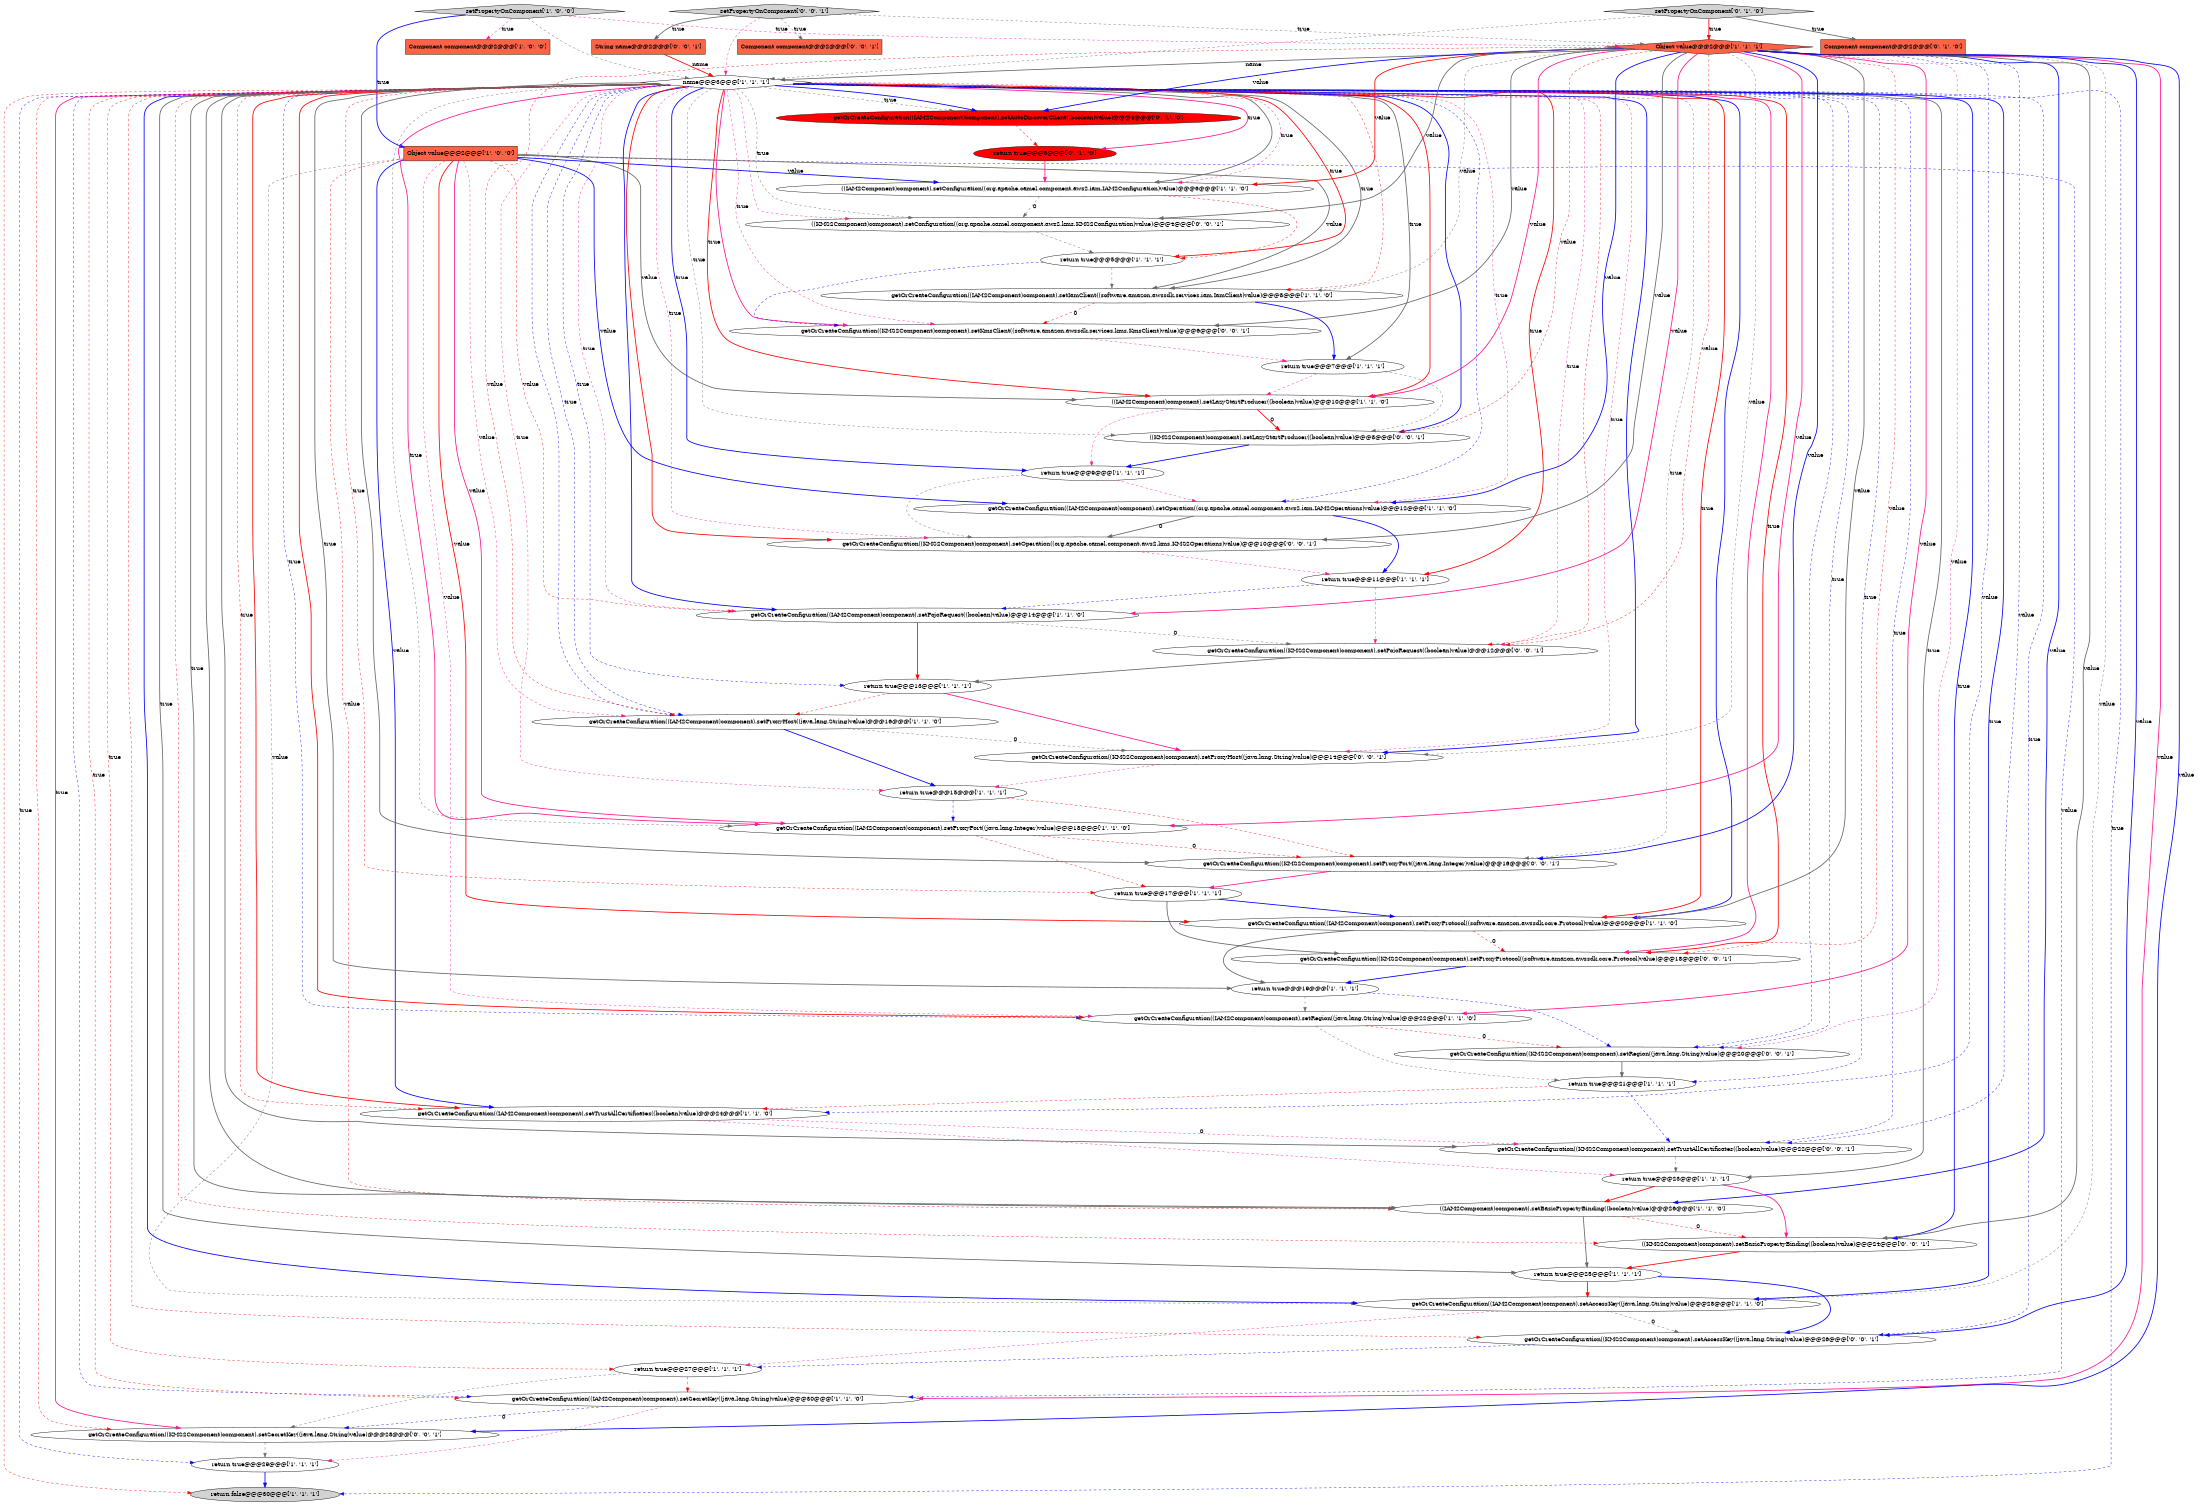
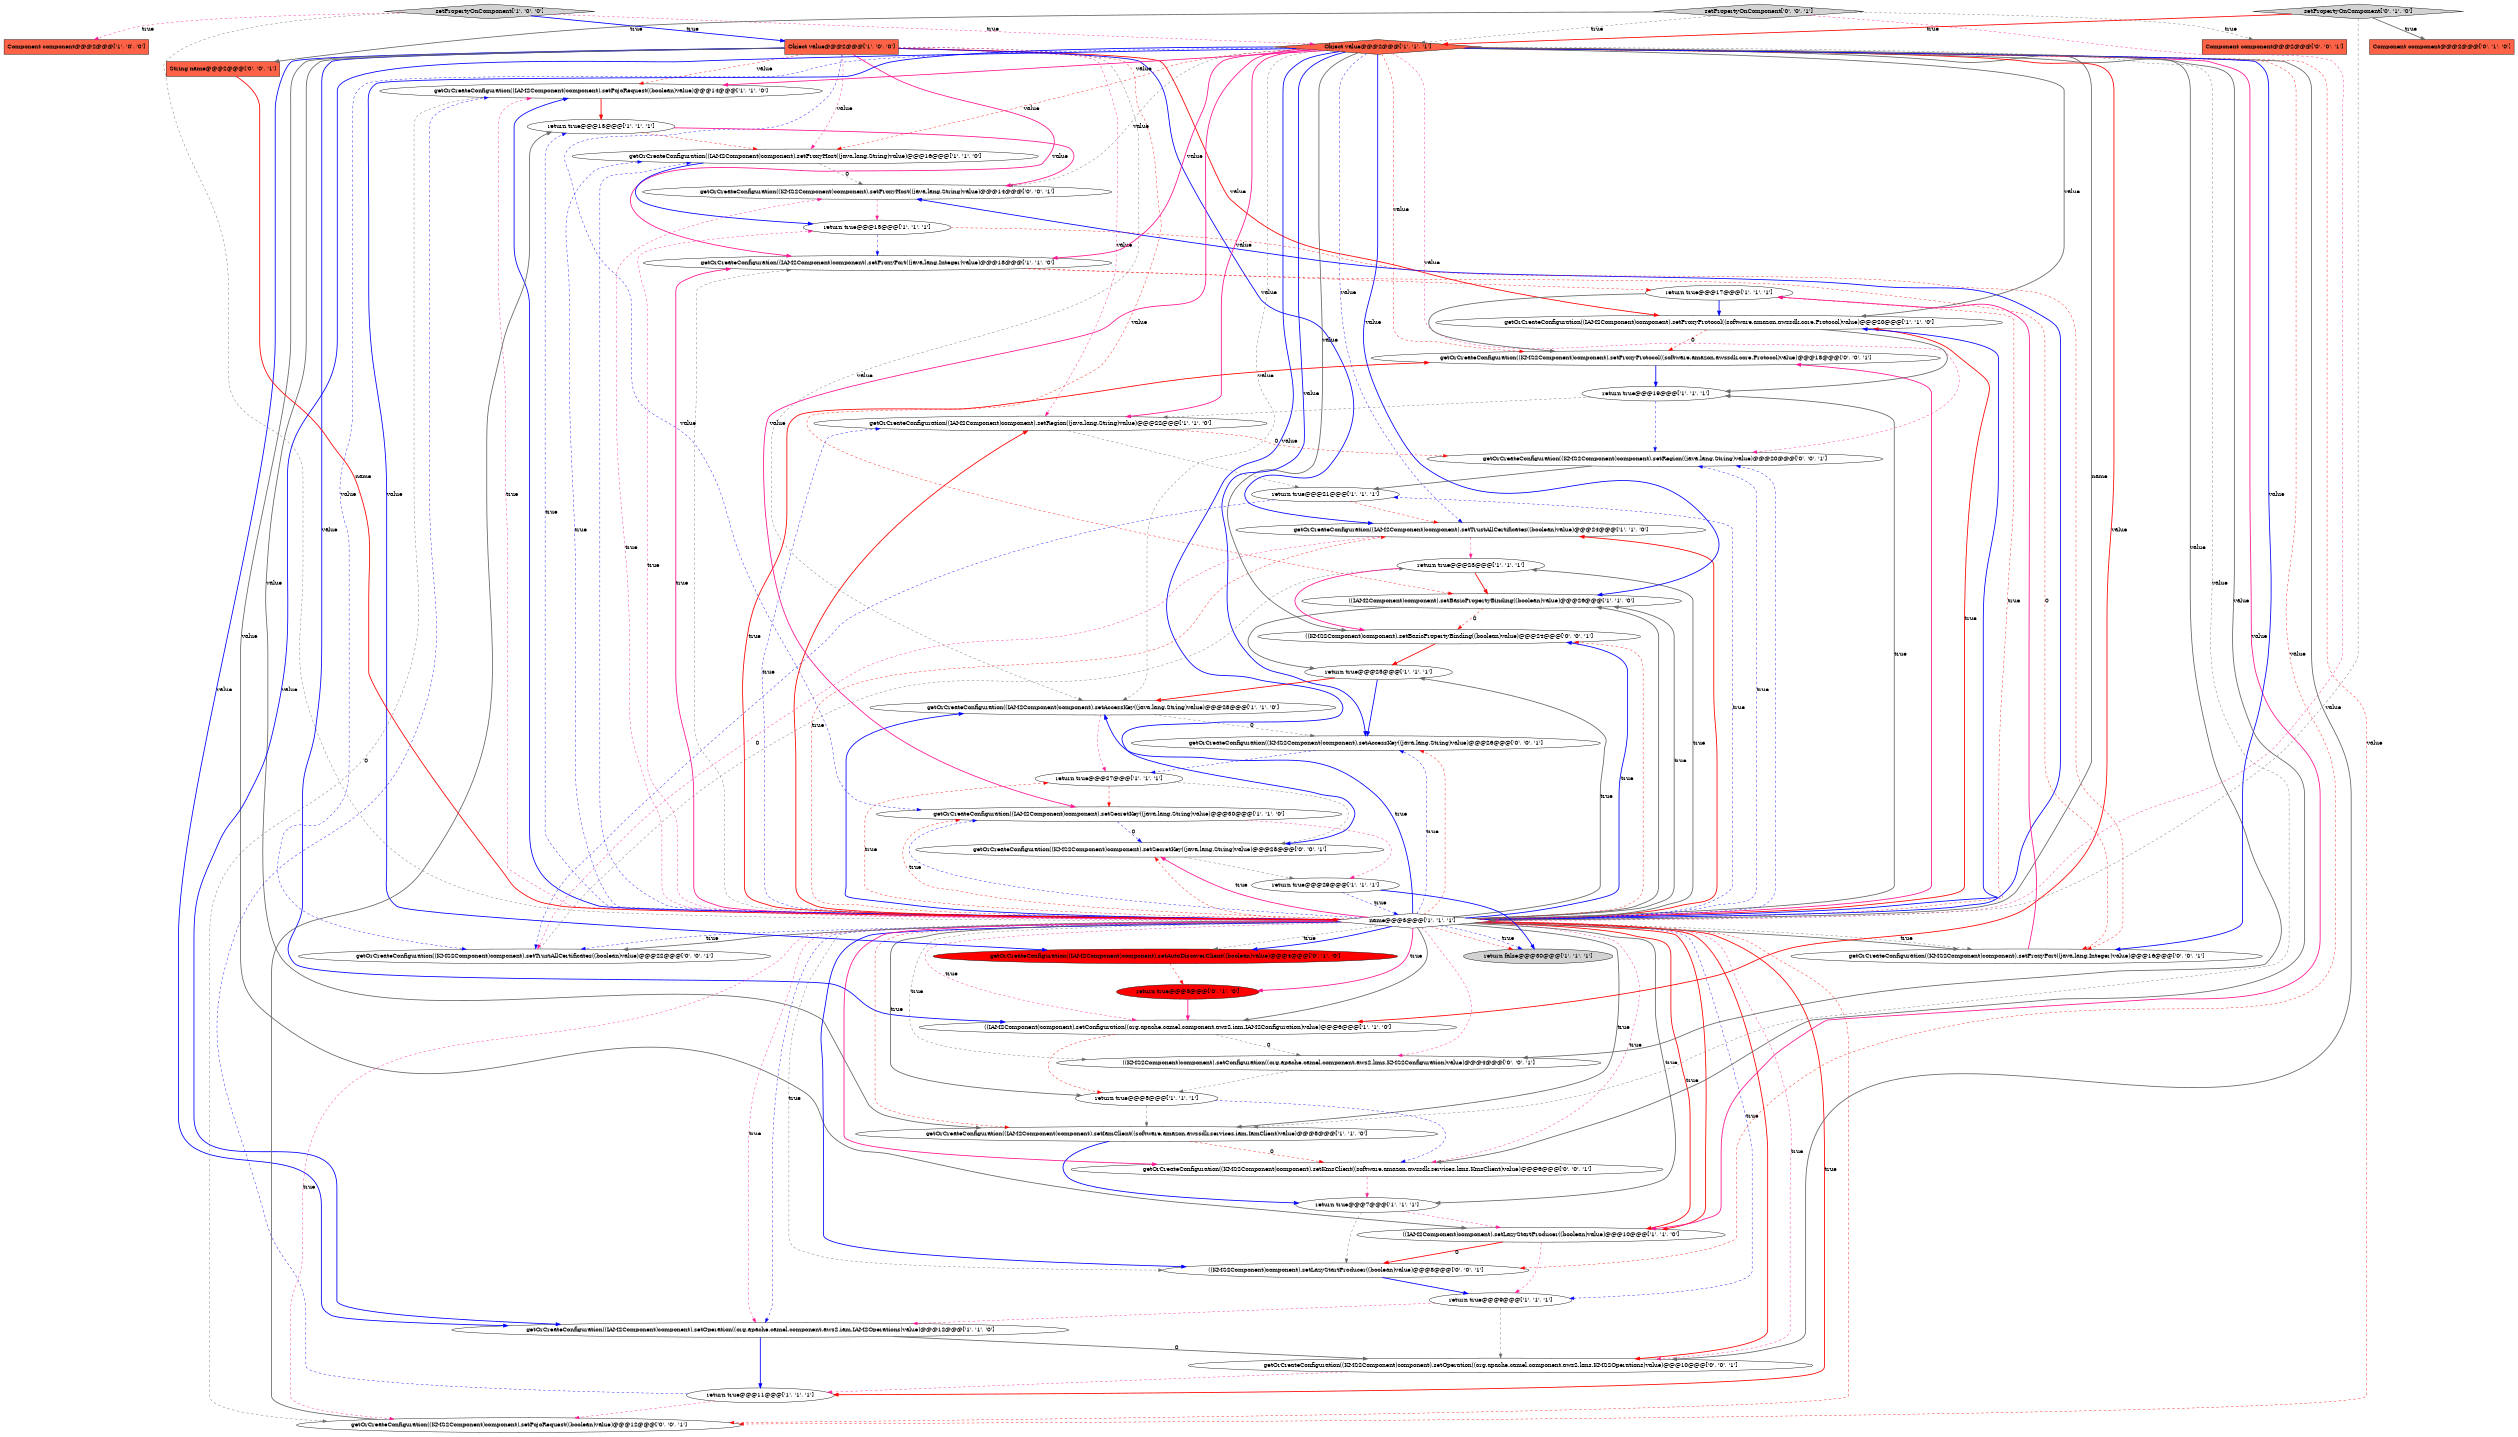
edge "name@@@3@@@['1', '1', '1']" -> "return true@@@5@@@['1', '1', '1']": color red -> gray40
edge "name@@@3@@@['1', '1', '1']" -> "return true@@@9@@@['1', '1', '1']": style bold -> dashed
edge "name@@@3@@@['1', '1', '1']" -> "return true@@@29@@@['1', '1', '1']": reversed
